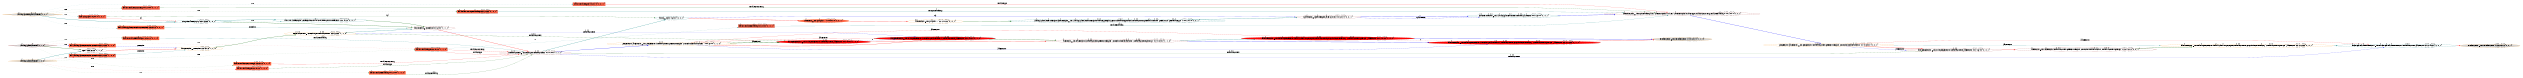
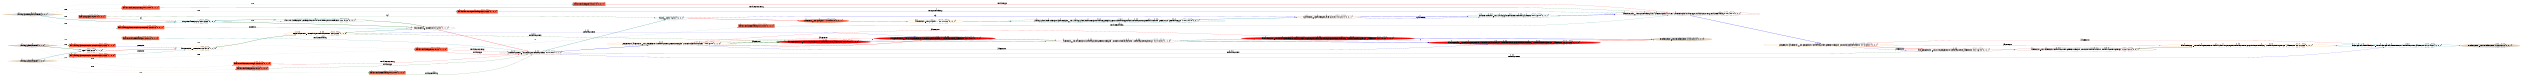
edge "ShardingSpherePreparedStatement['0', '0', '1']" -> "final String sql@@@2@@@['0', '0', '1']": reversed
